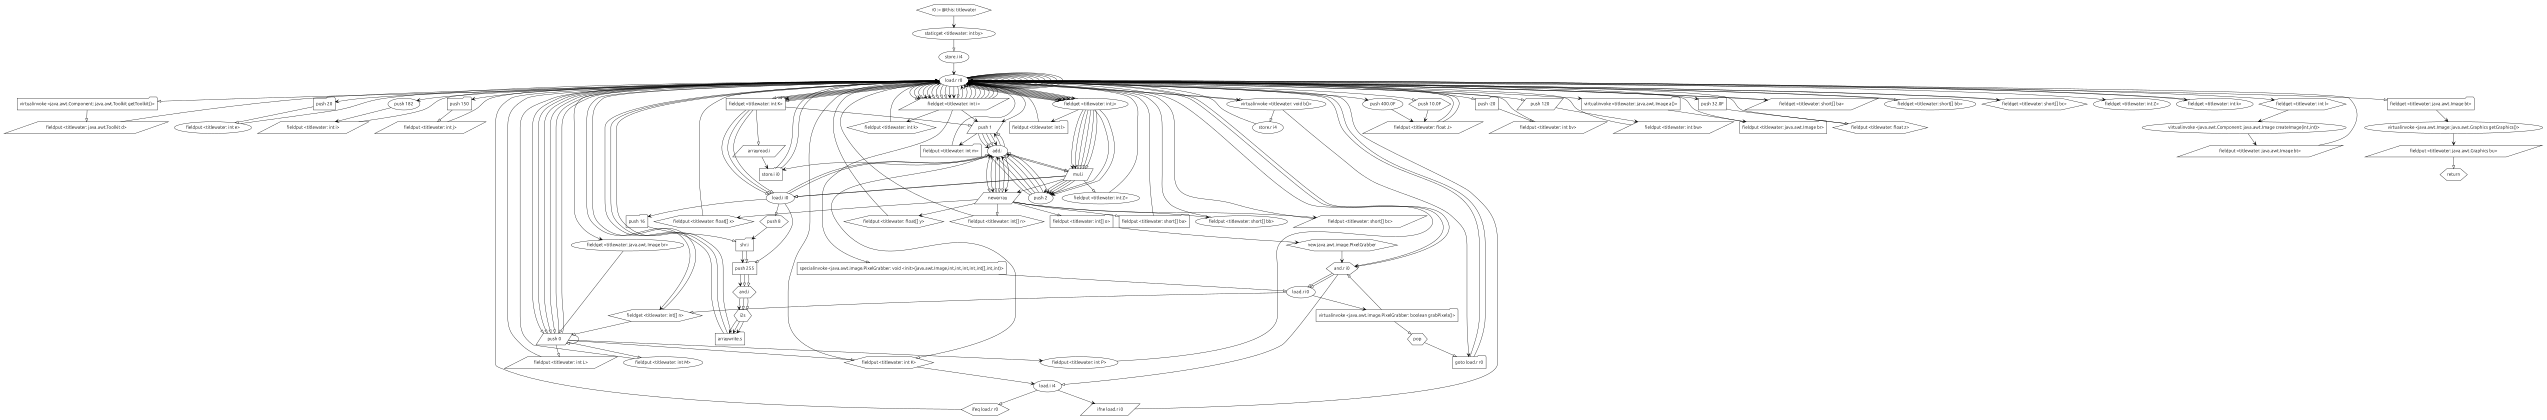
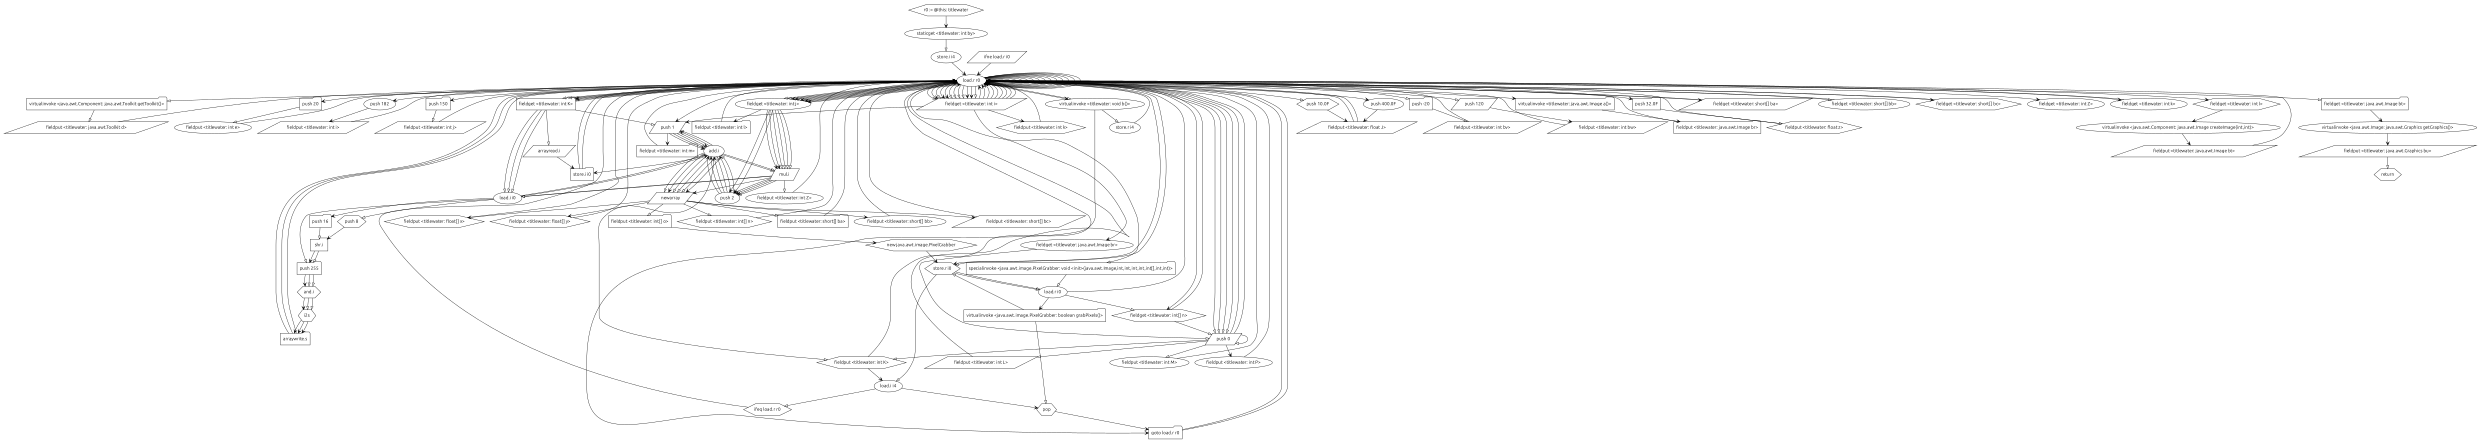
edge "load.r i0" -> "load.r r0": added
node "and.r i0": label "and.r i0" -> "store.r i0"
edge "pop" -> "goto load.r r0": arrowhead onormal -> vee
edge "load.i i4" -> "ifne load.r i0": now "load.i i4" -> "pop"
